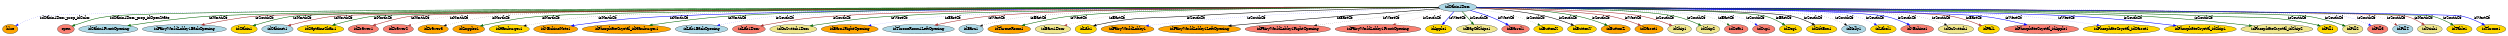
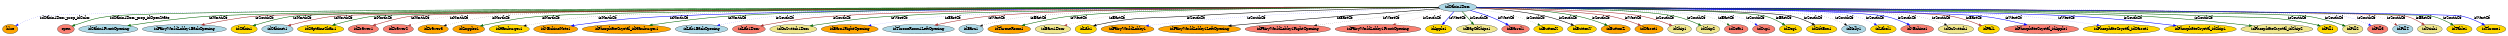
edge "idCabin1Door" -> "idStick1": label "isNorthOf" -> "isEastOf"
